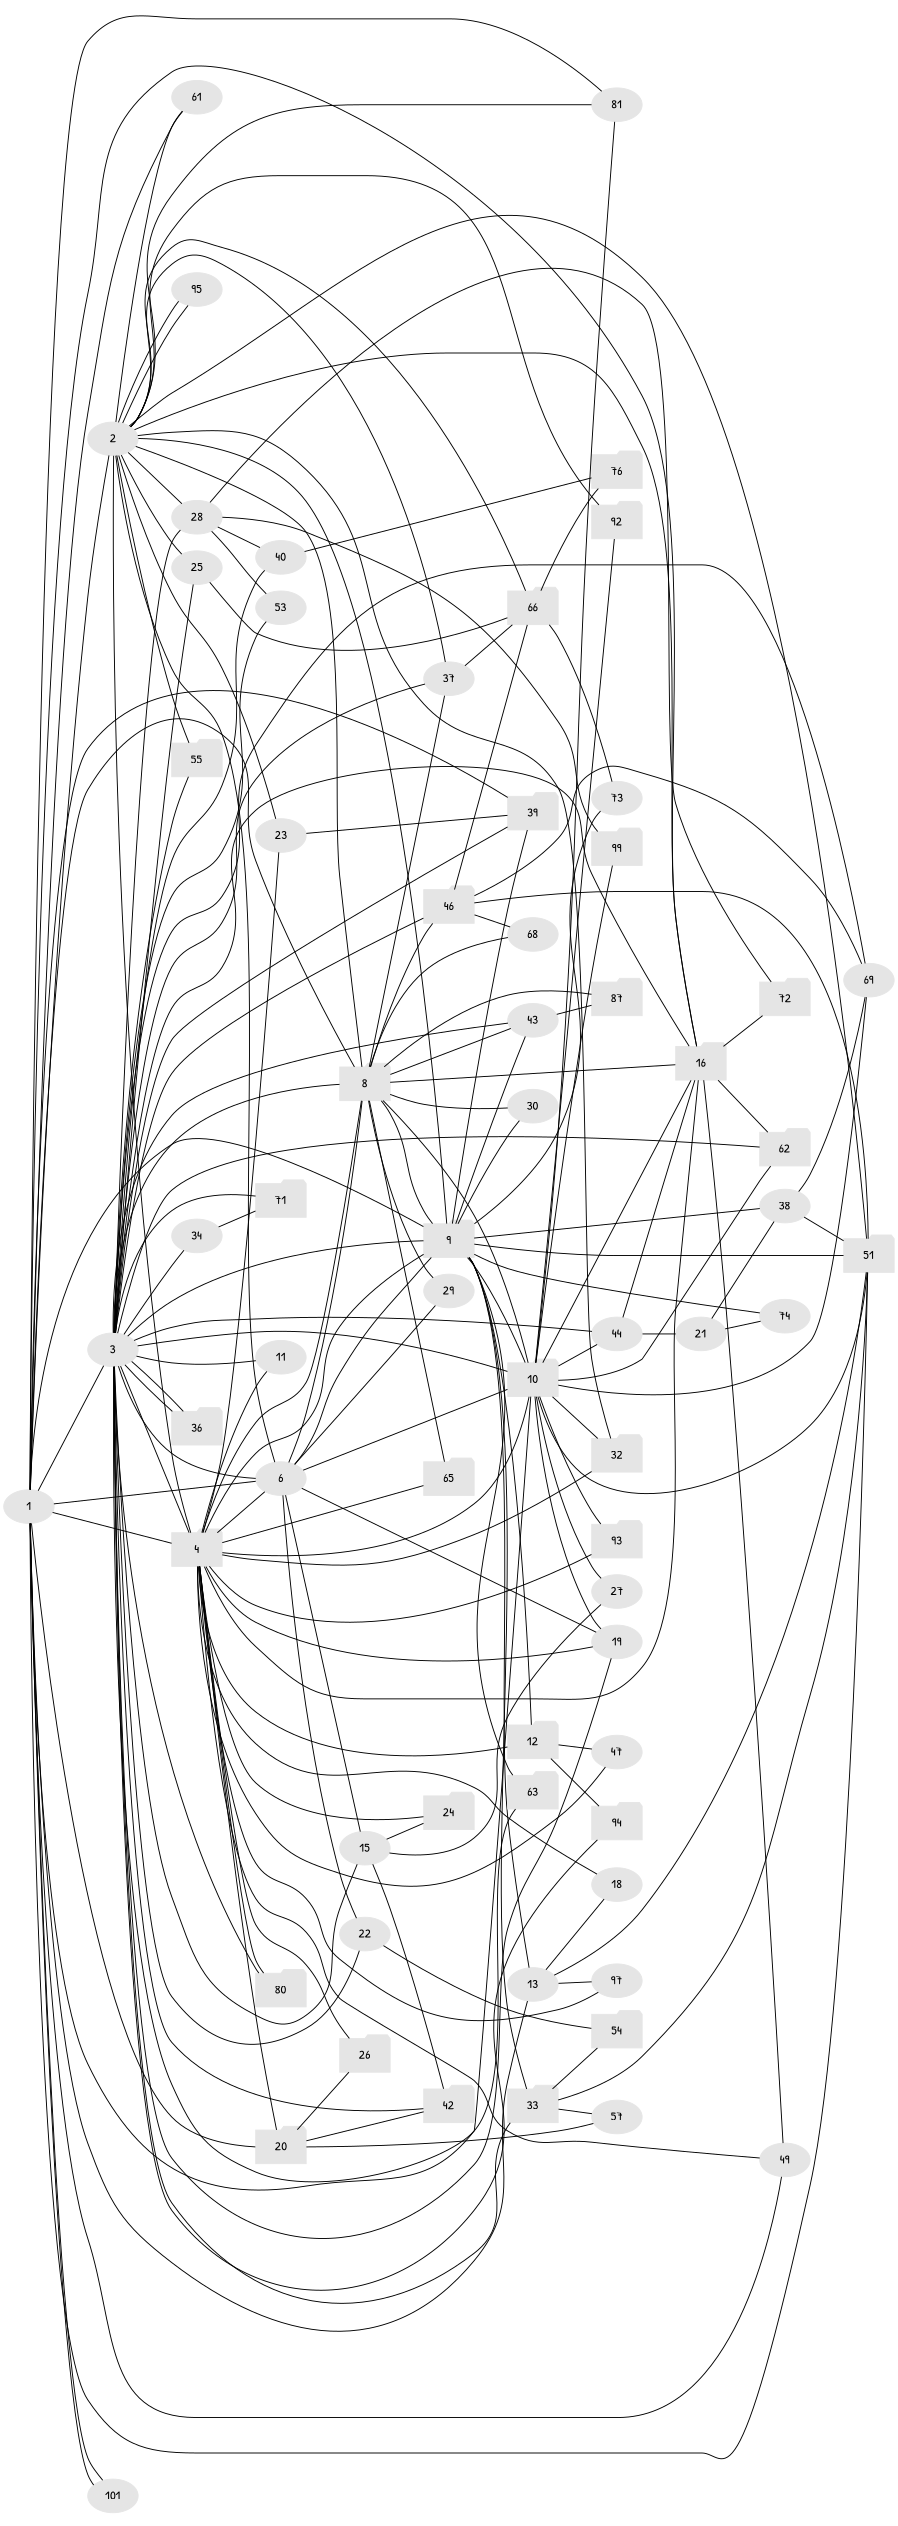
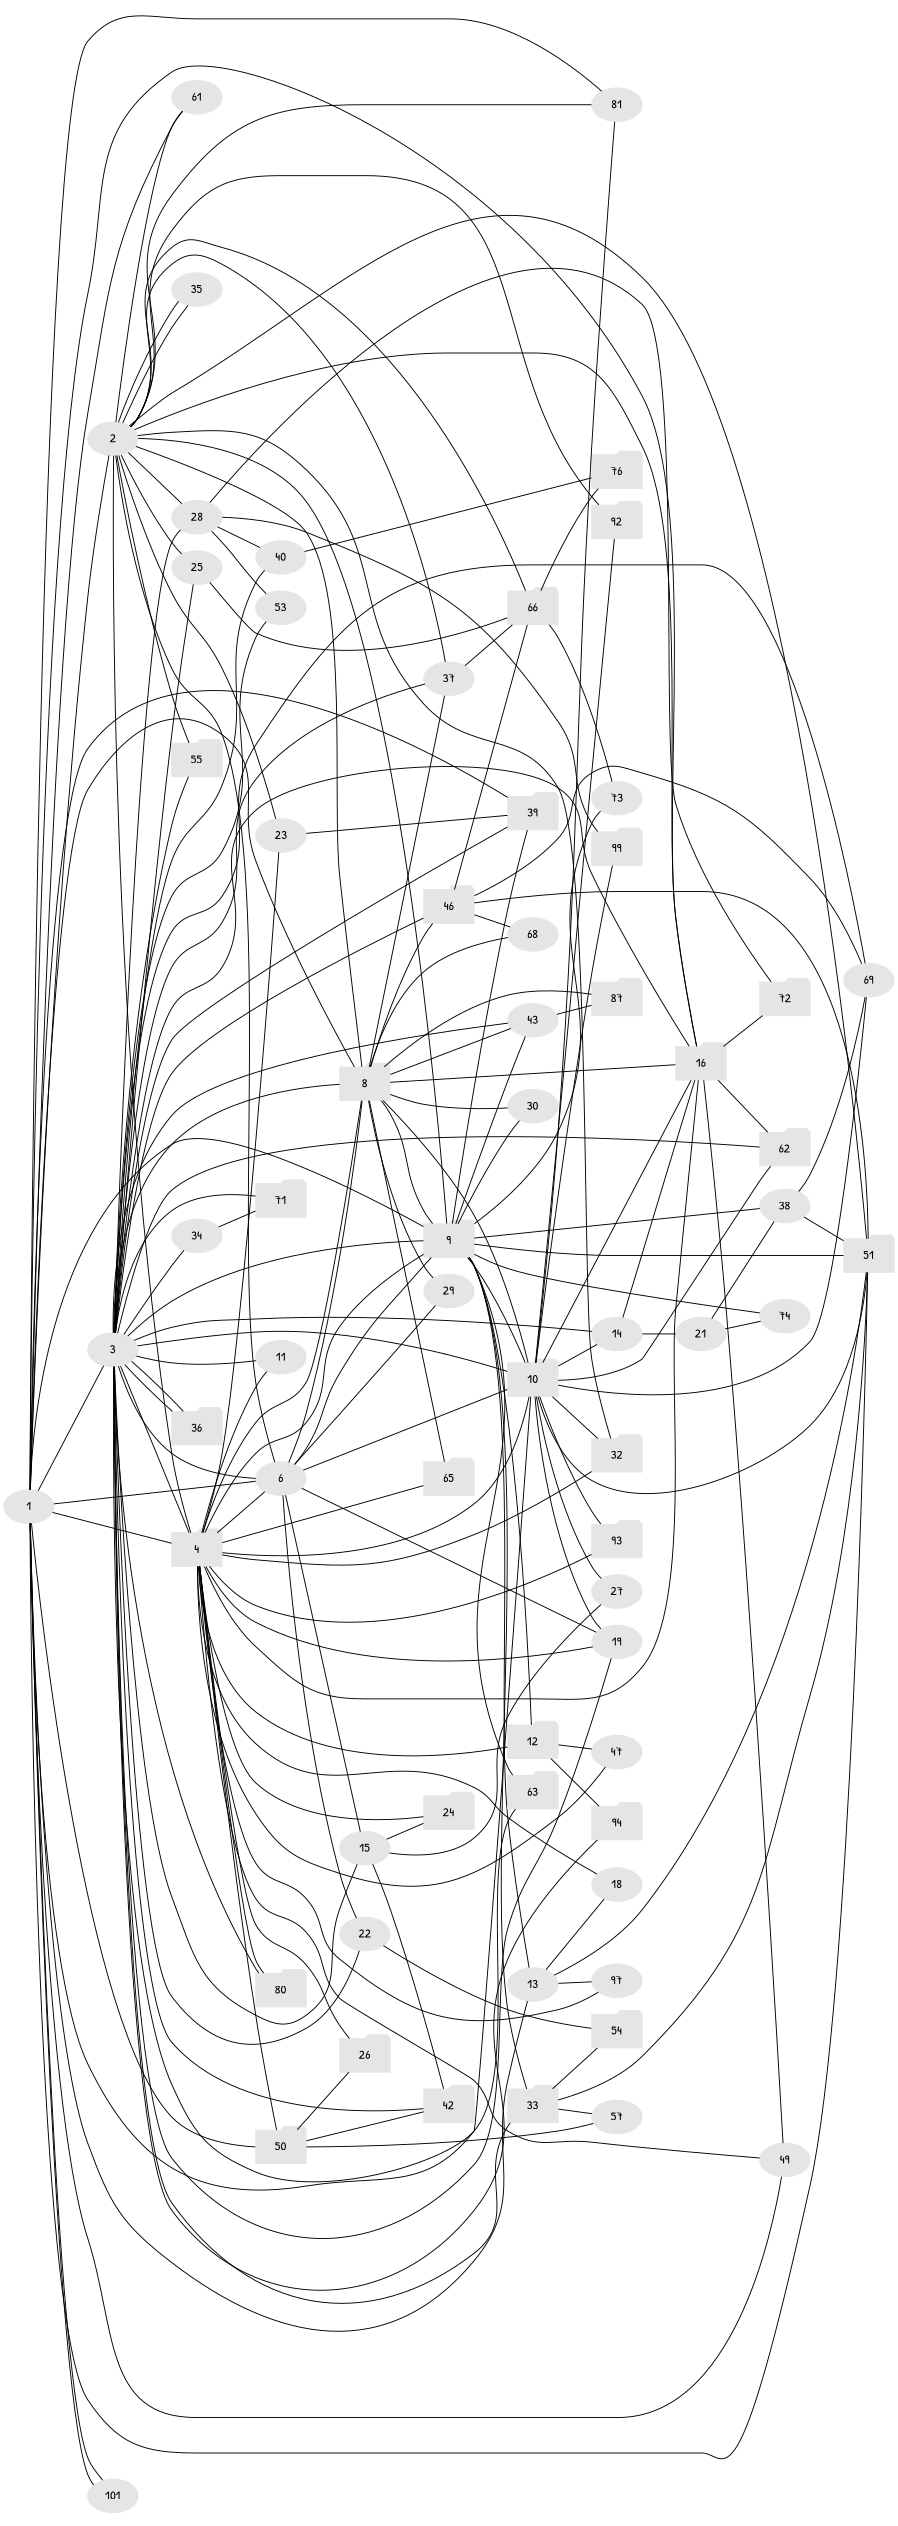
node "95": label "95" -> "35"
node "44": label "44" -> "14"
node "20": label "20" -> "50"
